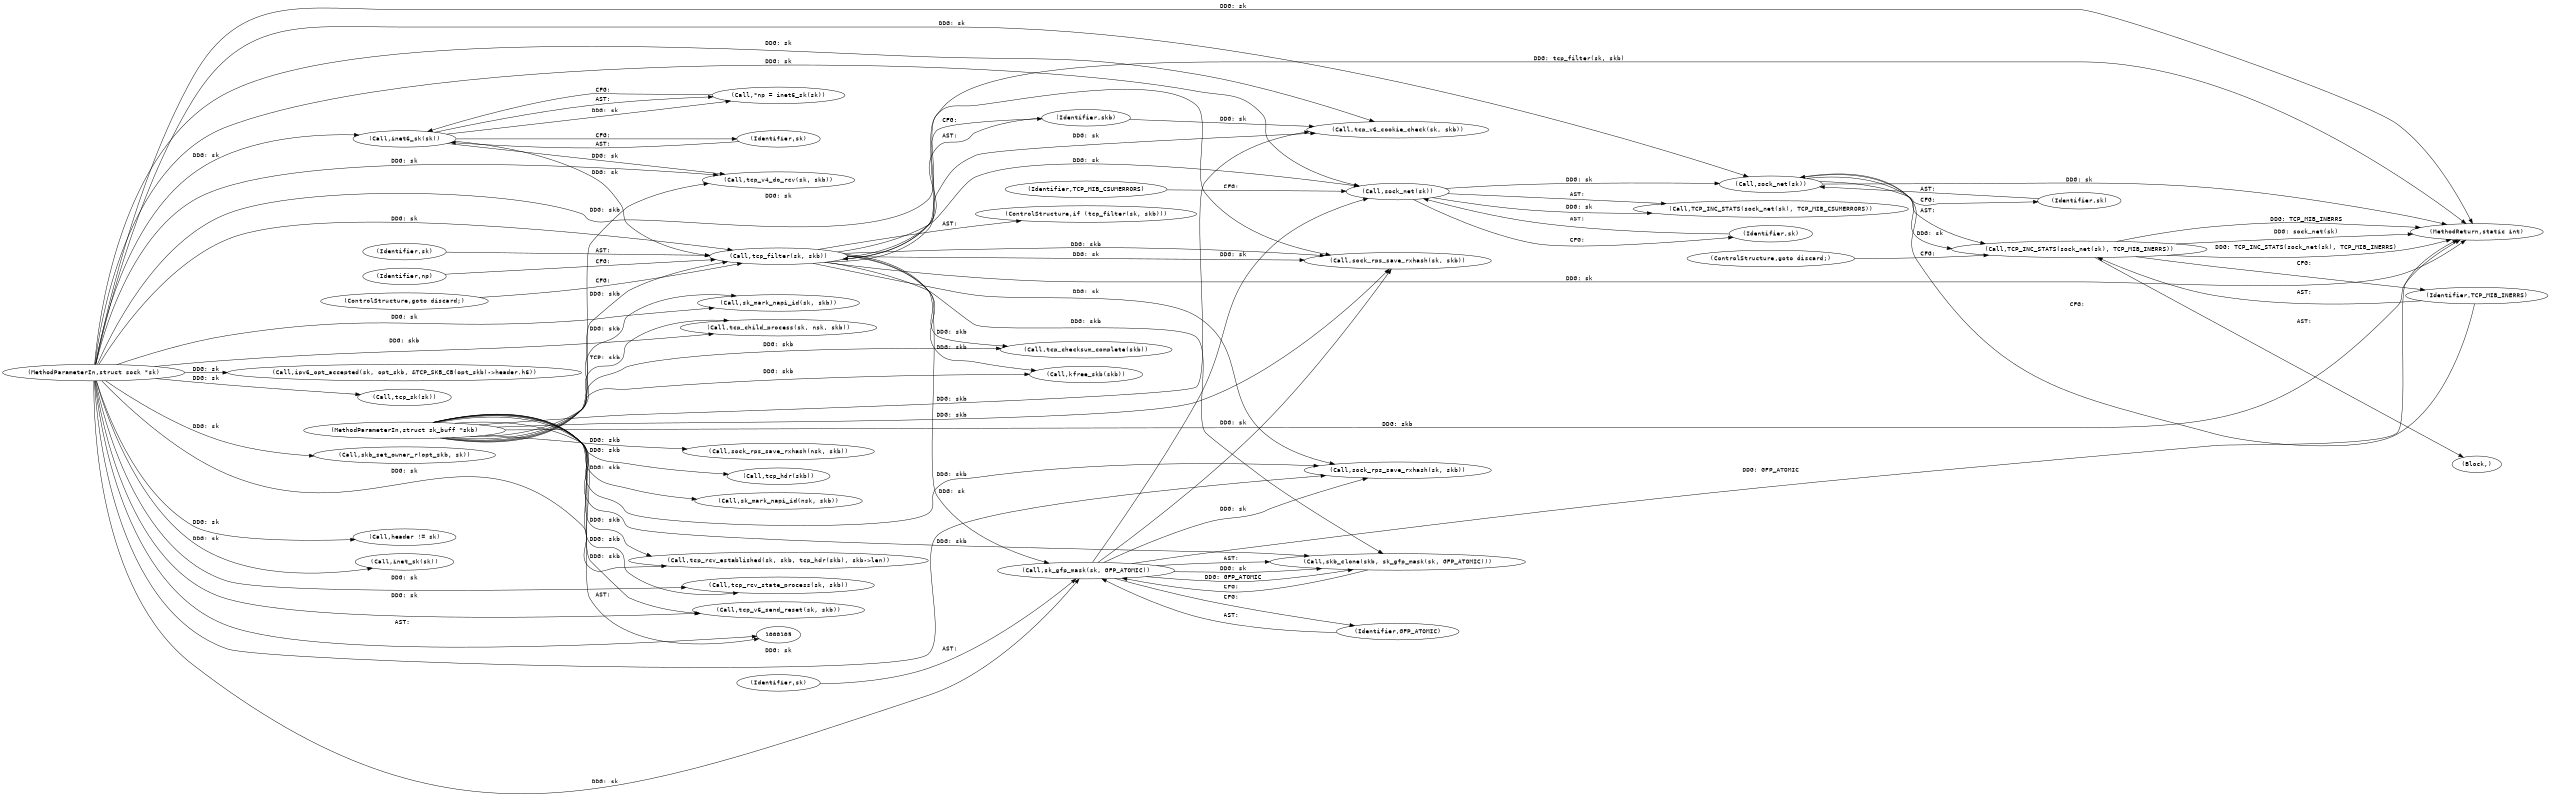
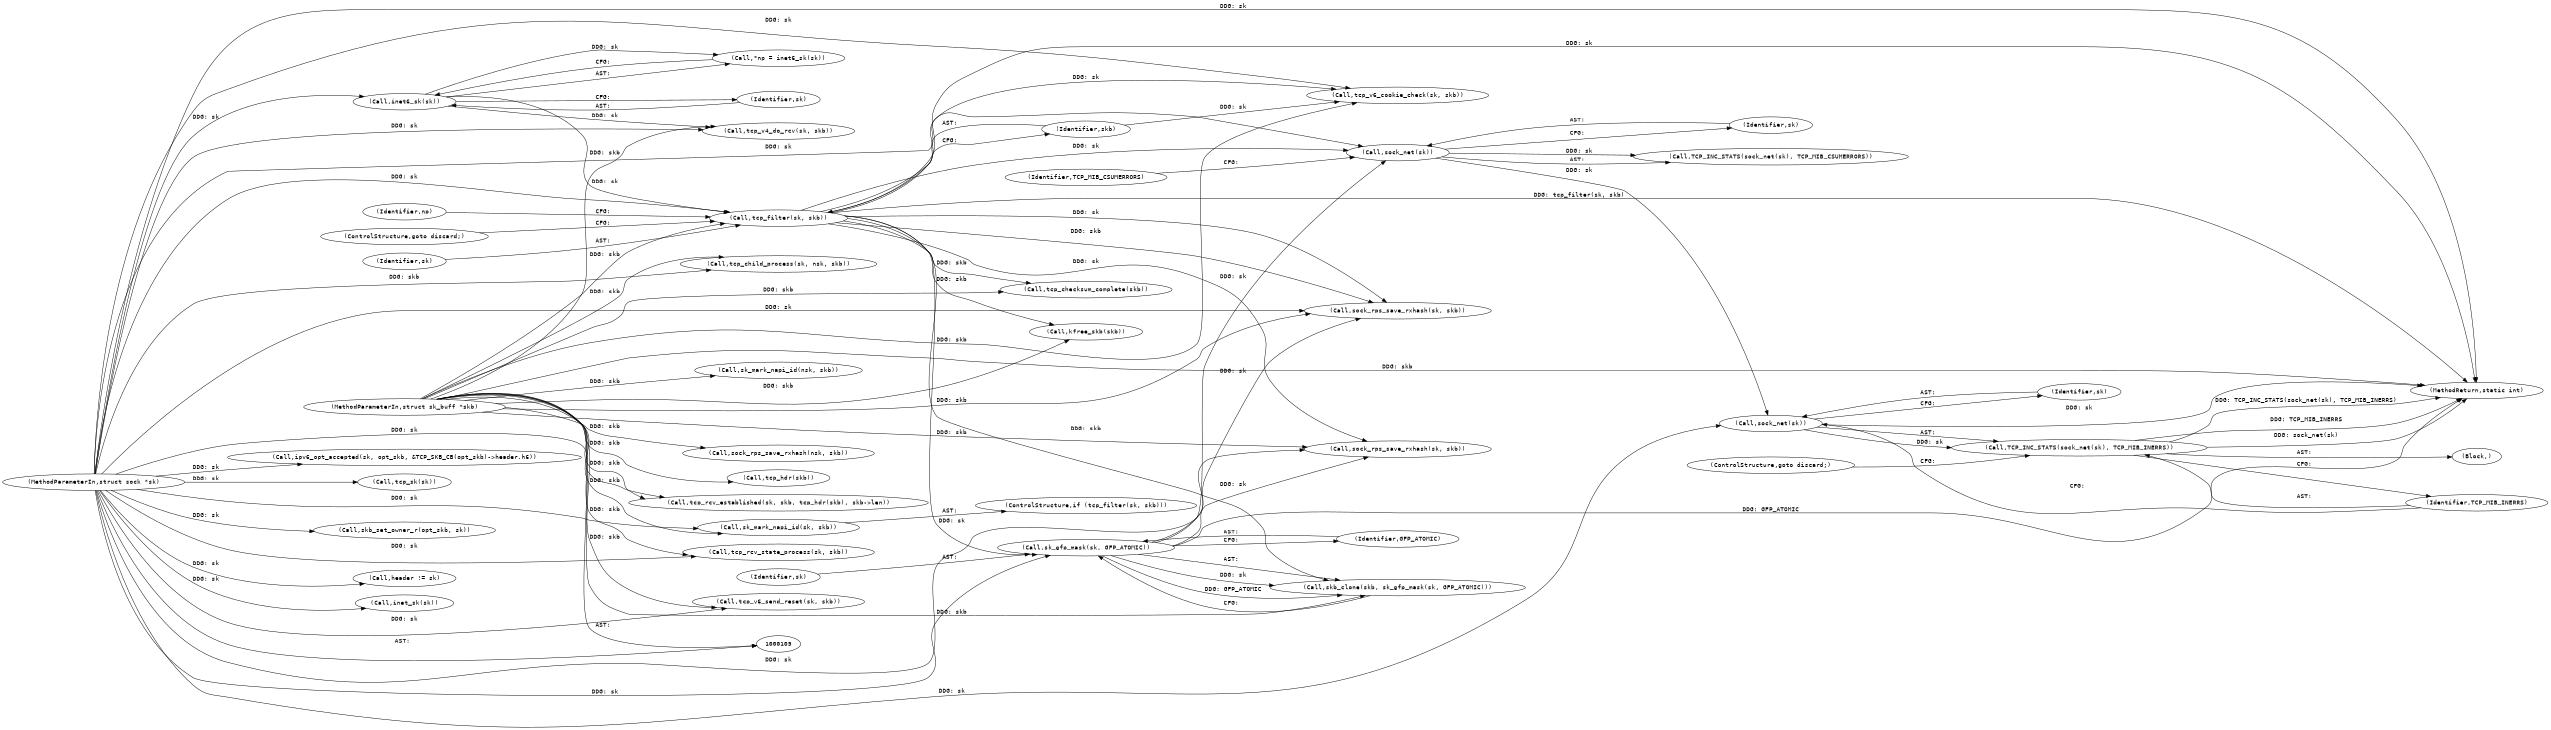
edge "(Call,tcp_filter(sk, skb))" -> "(ControlStructure,if (tcp_filter(sk, skb)))": now "(Call,sk_mark_napi_id(sk, skb))" -> "(ControlStructure,if (tcp_filter(sk, skb)))"
edge "(MethodParameterIn,struct sk_buff *skb)" -> "(Call,tcp_child_process(sk, nsk, skb))": label "TCP: skb" -> "DDG: skb"
